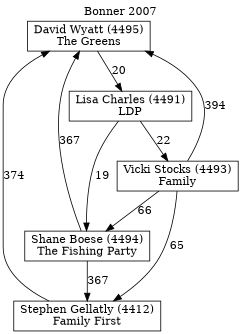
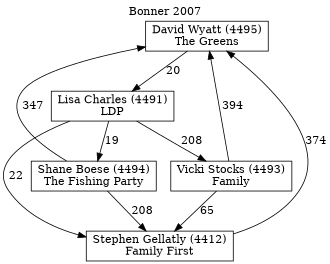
edge "Shane Boese (4494) The Fishing Party" -> "David Wyatt (4495) The Greens": label "367" -> "347"
edge "Lisa Charles (4491) LDP" -> "Vicki Stocks (4493) Family": label "22" -> "208"
edge "Lisa Charles (4491) LDP" -> "Stephen Gellatly (4412) Family First": added, label "22"
edge "Vicki Stocks (4493) Family" -> "Shane Boese (4494) The Fishing Party": removed, label "66"
edge "Shane Boese (4494) The Fishing Party" -> "Stephen Gellatly (4412) Family First": label "367" -> "208"
